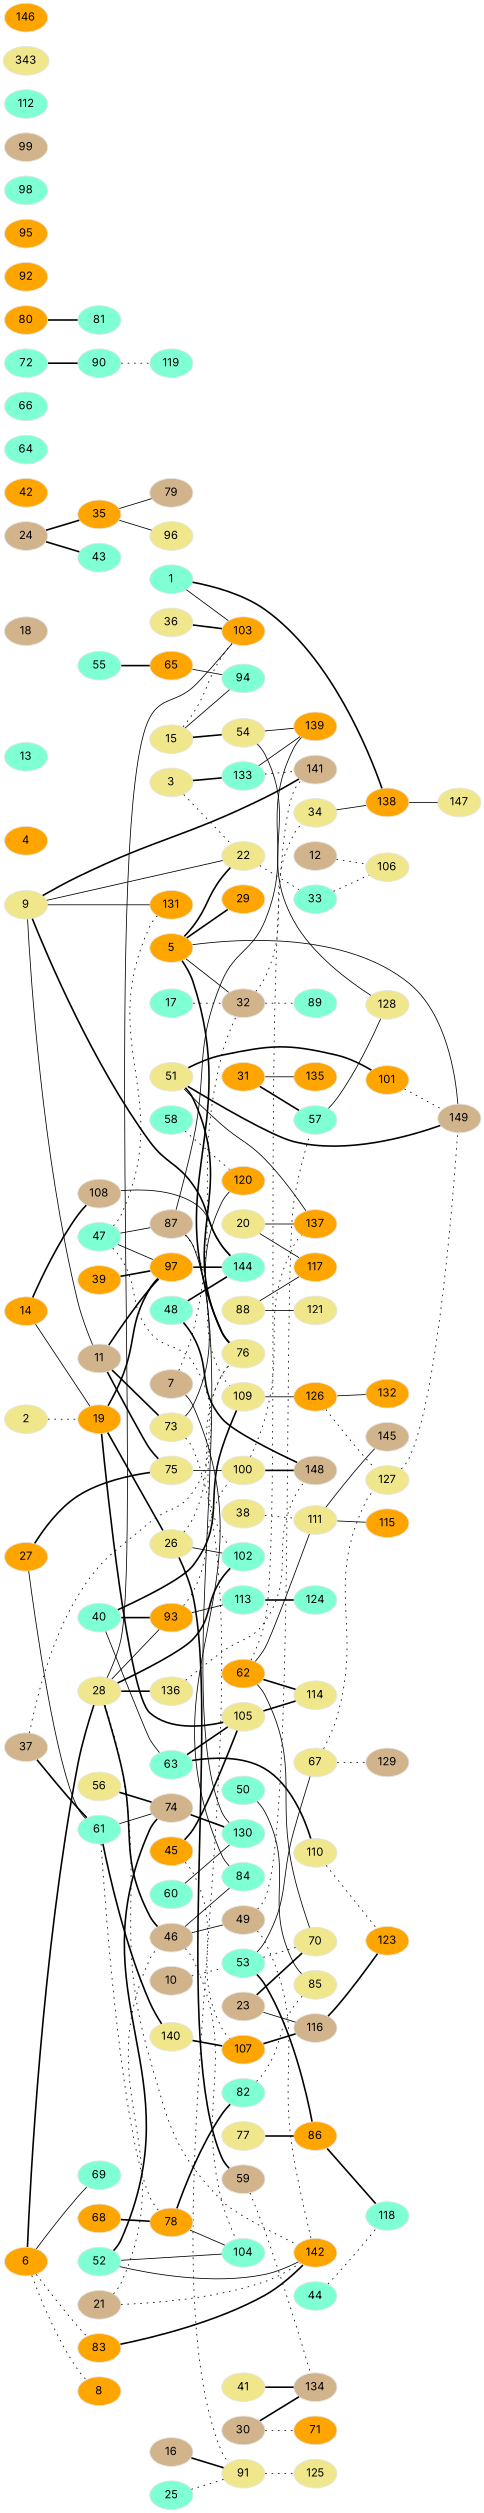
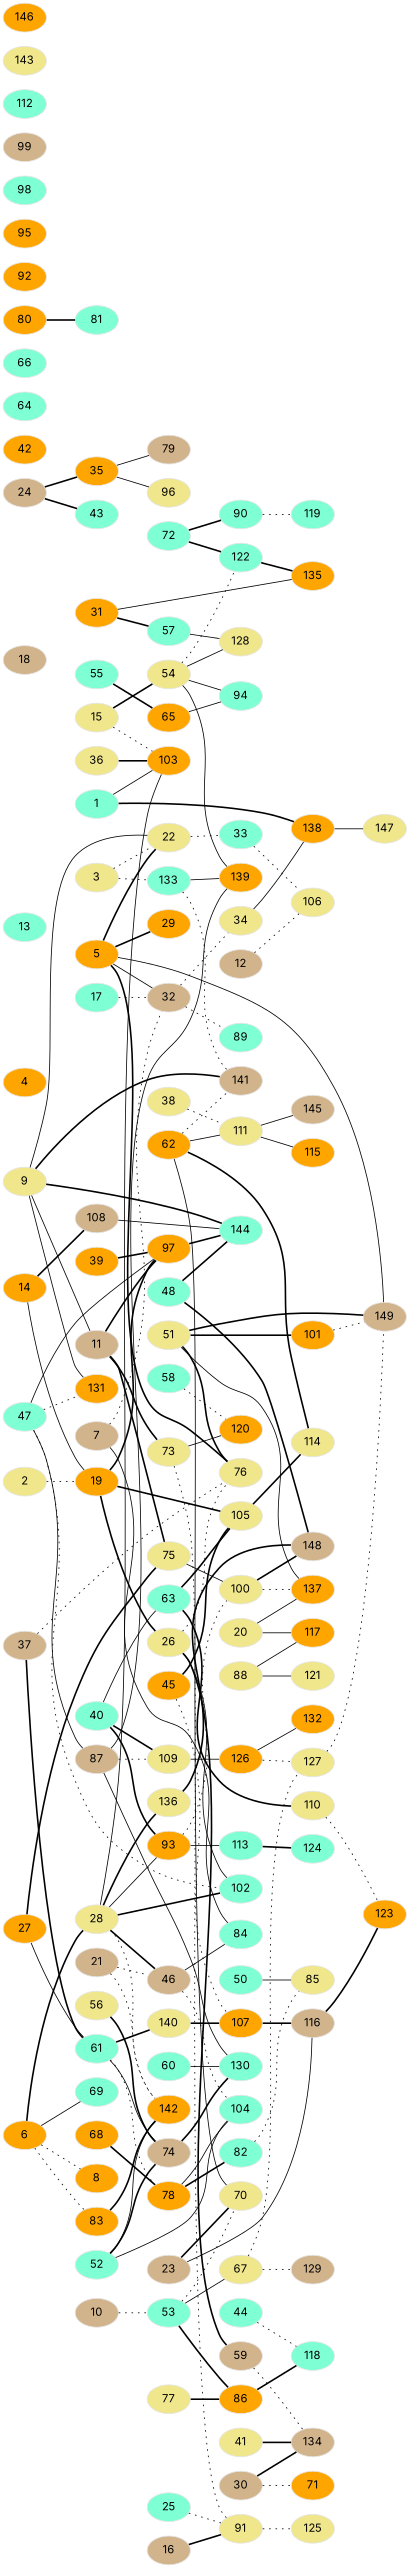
node "343": label "343" -> "143"
node "122": added
edge "94" -- "15": now "94" -- "54"
edge "133" -- "3": style bold -> dotted
edge "148" -- "136": style dotted -> bold
node "49": removed
